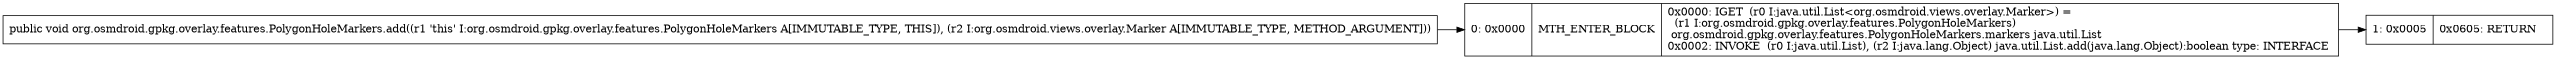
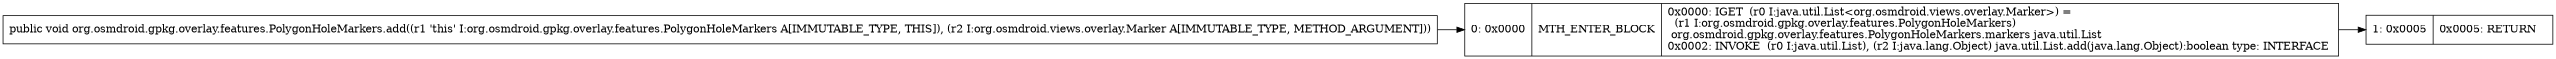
node "1: 0x0005": text "0x0605: RETURN" -> "0x0005: RETURN"
